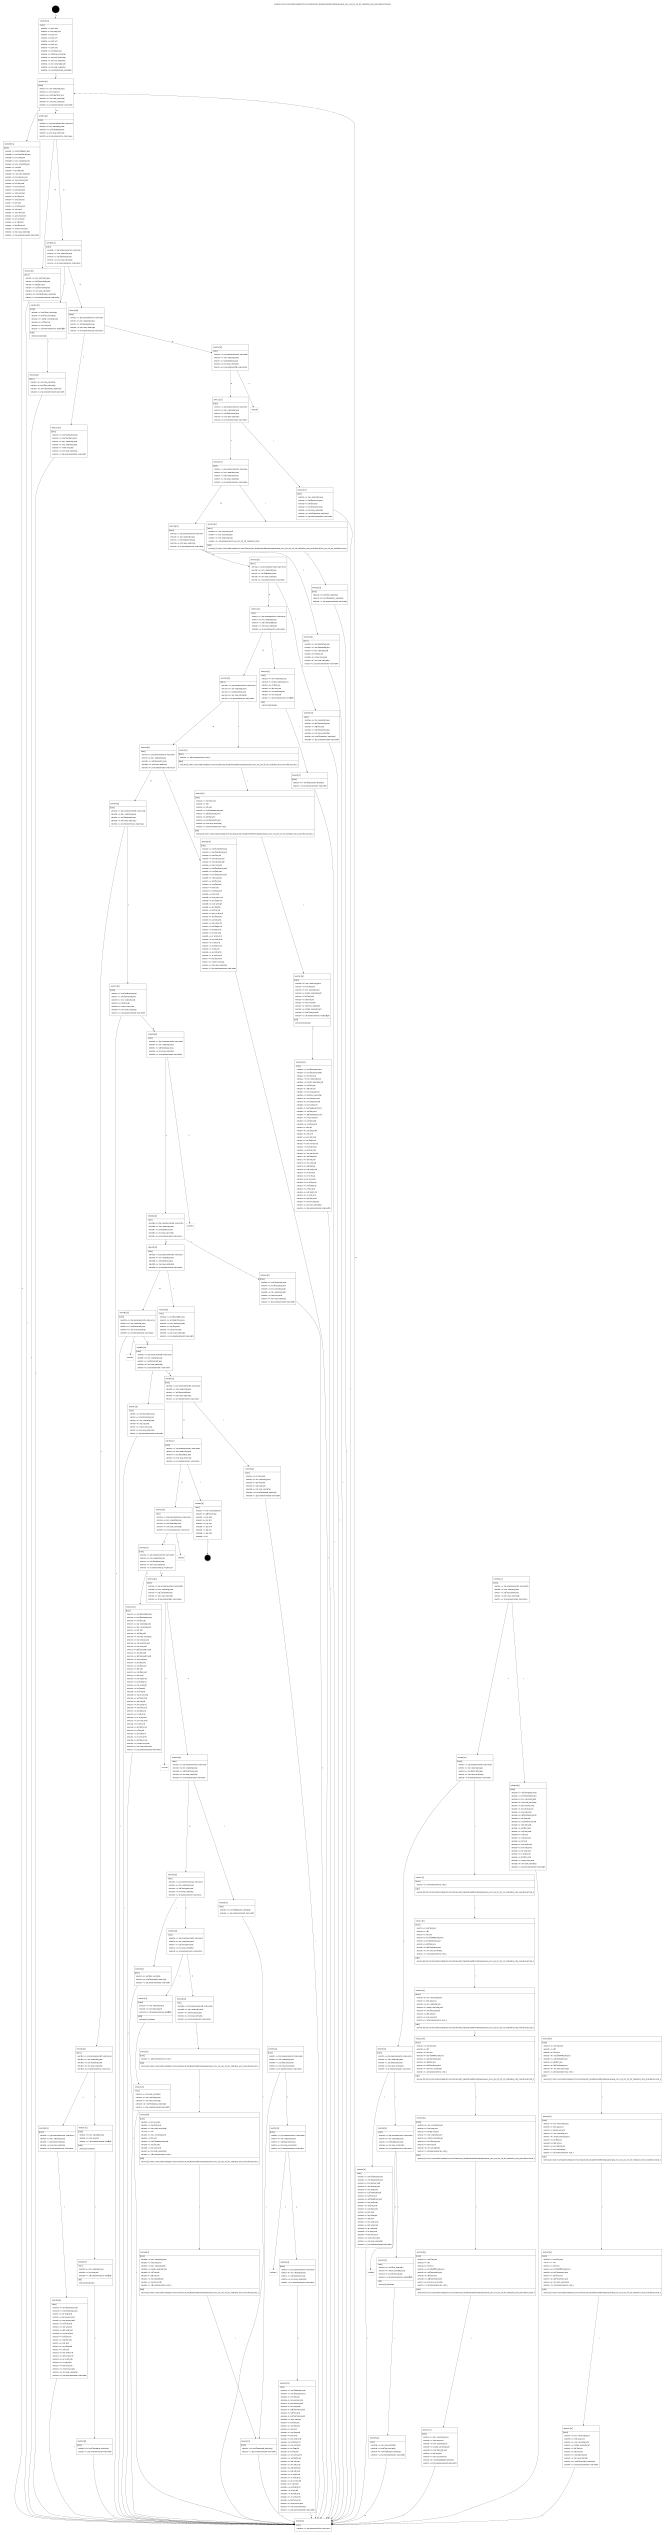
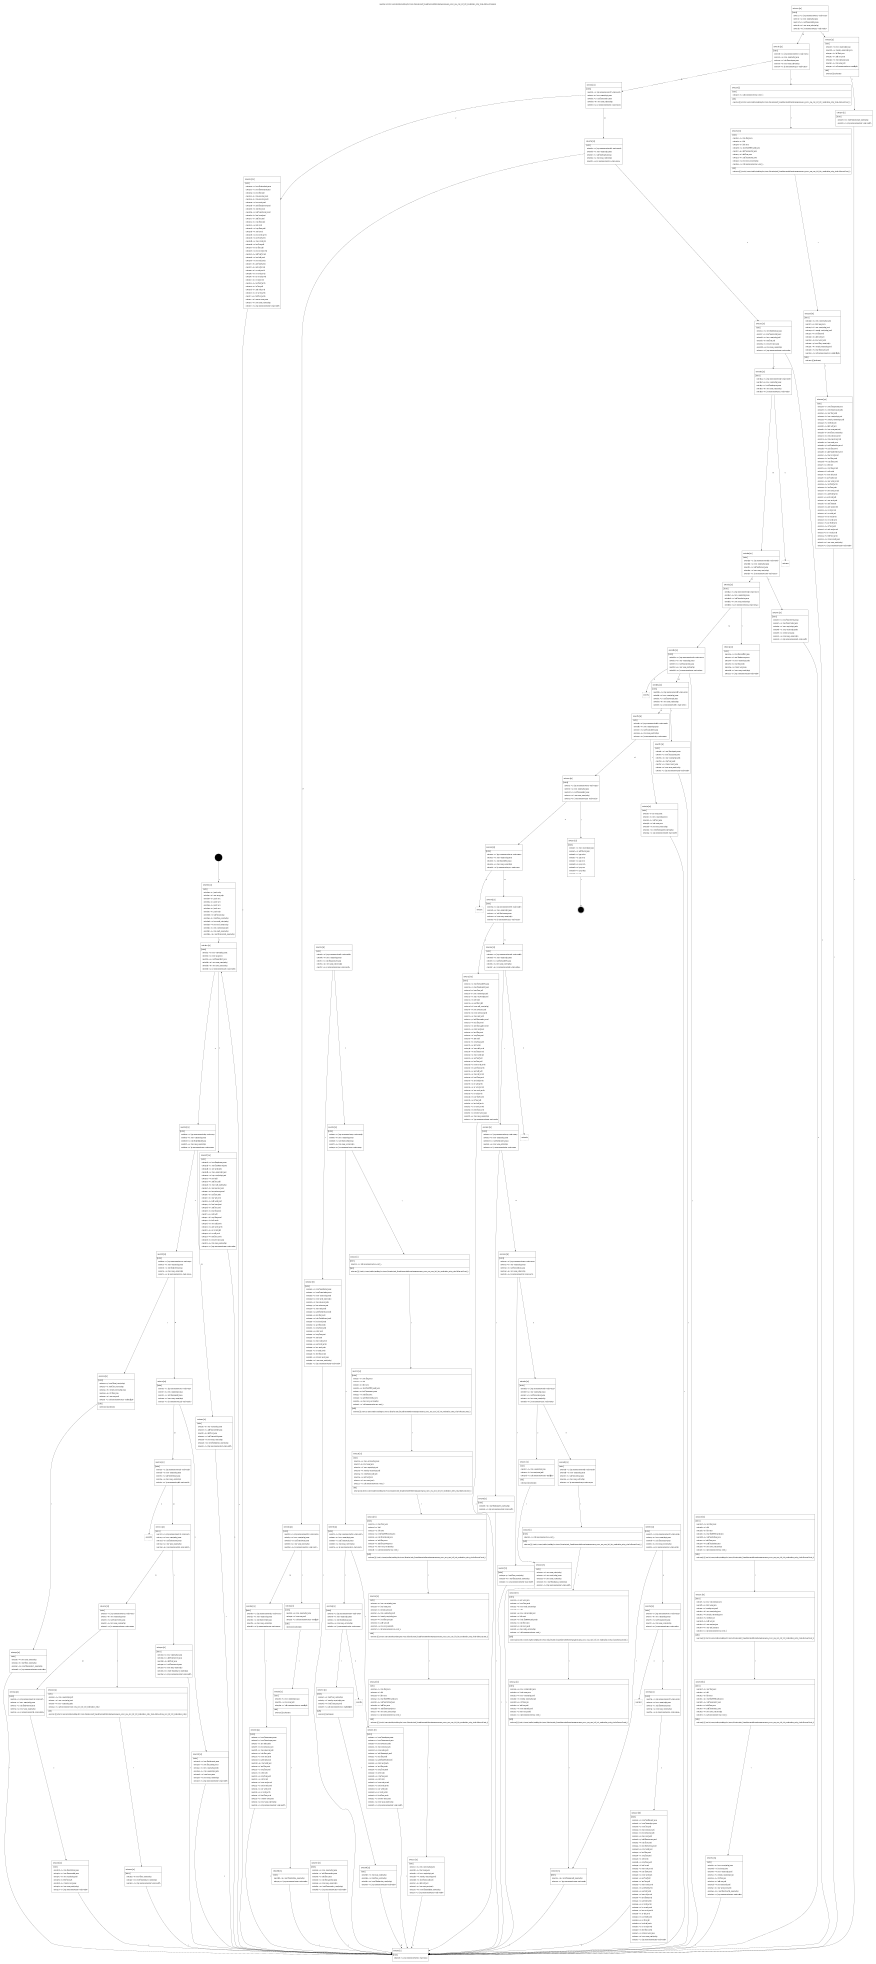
node "0x401ca6 [28]": removed
